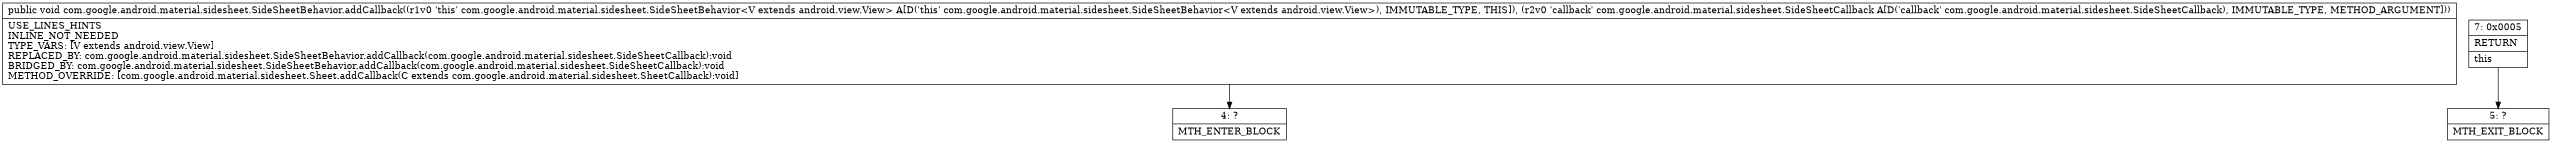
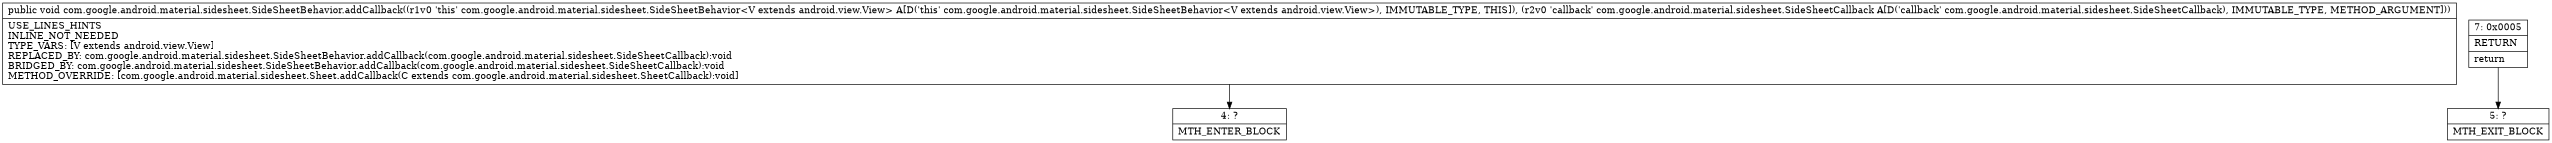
node "7: 0x0005": text "this" -> "return"
